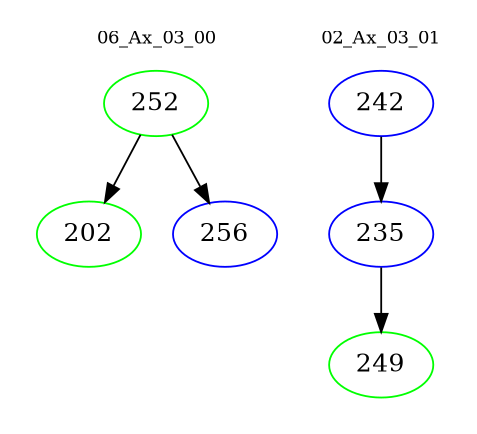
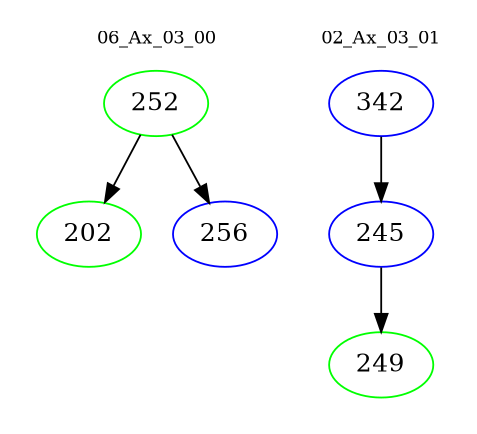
node "242": label "242" -> "342"
node "235": label "235" -> "245"
